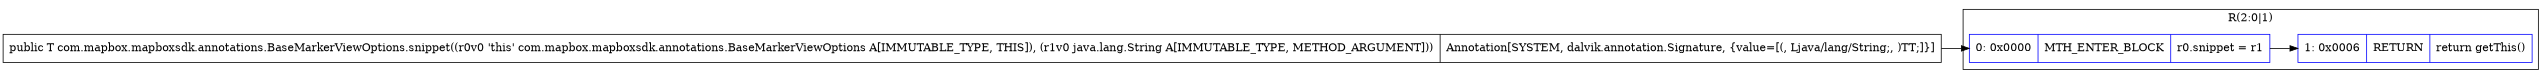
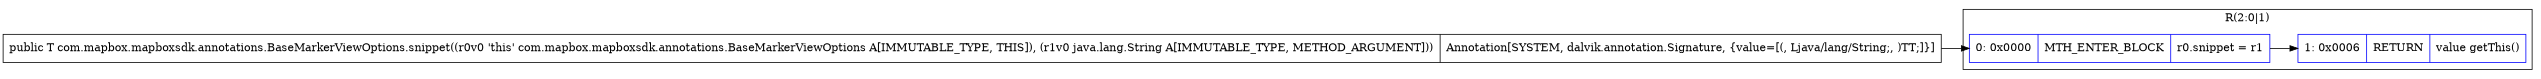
node "1: 0x0006": text "return getThis()" -> "value getThis()"
